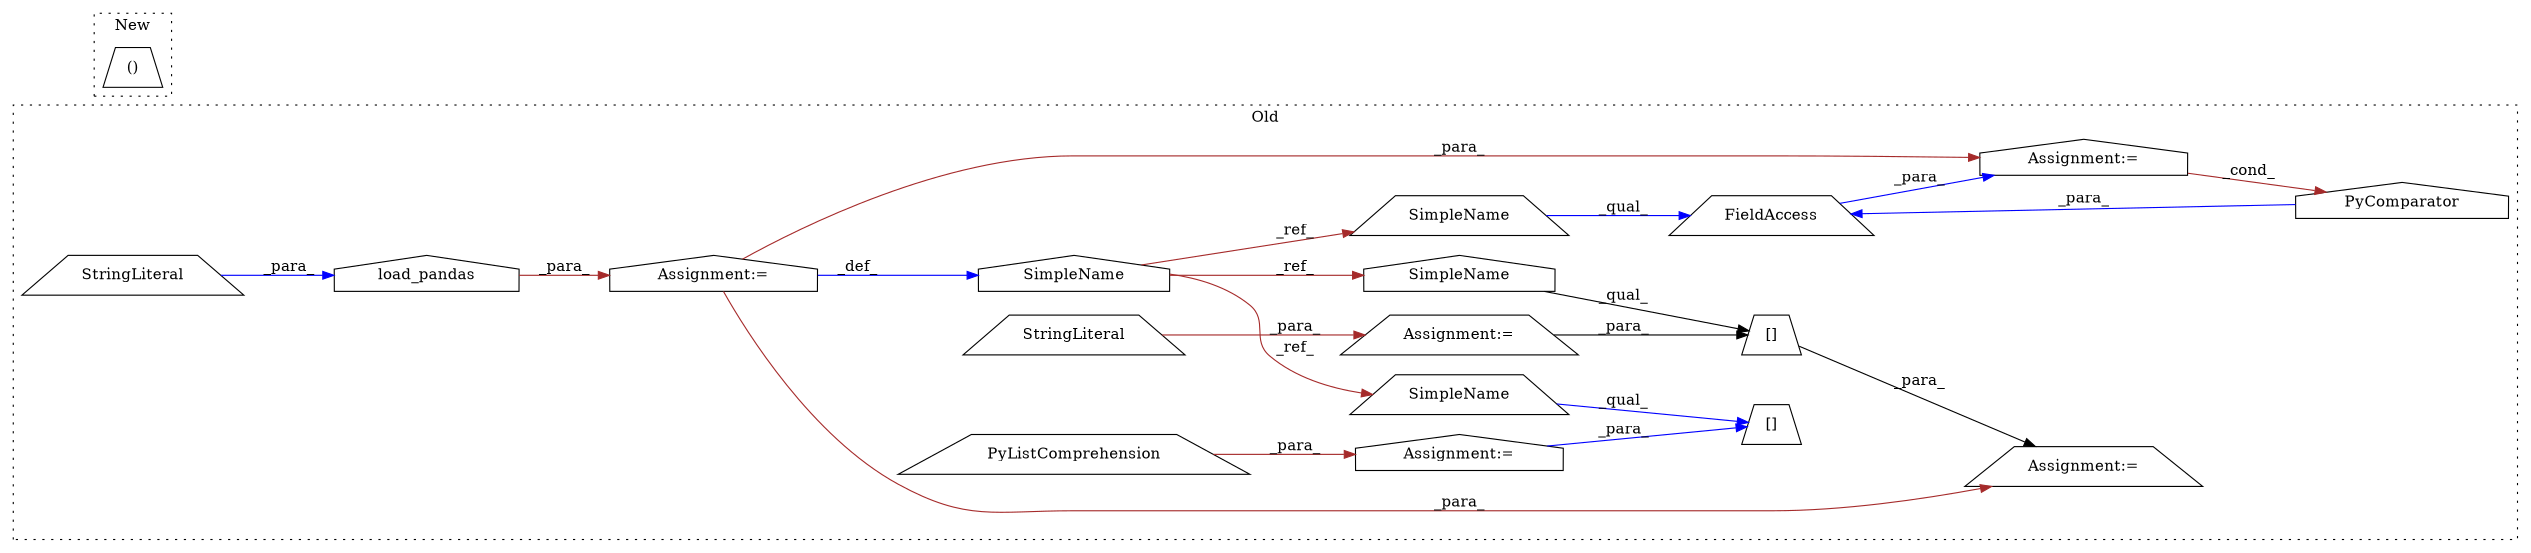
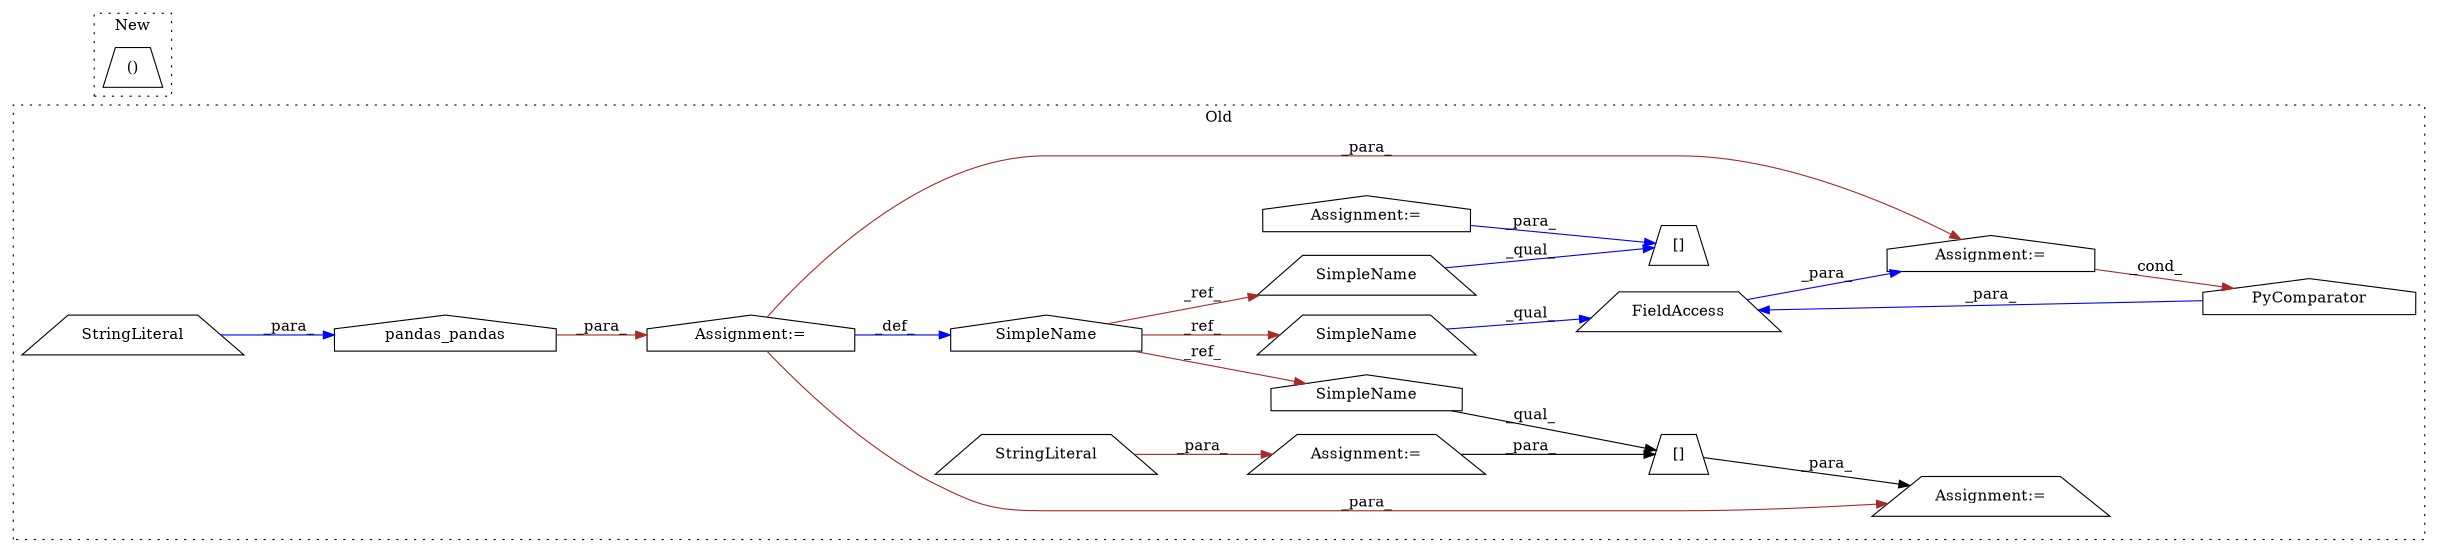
node "load_pandas": label "load_pandas" -> "pandas_pandas"
node "PyListComprehension": removed
